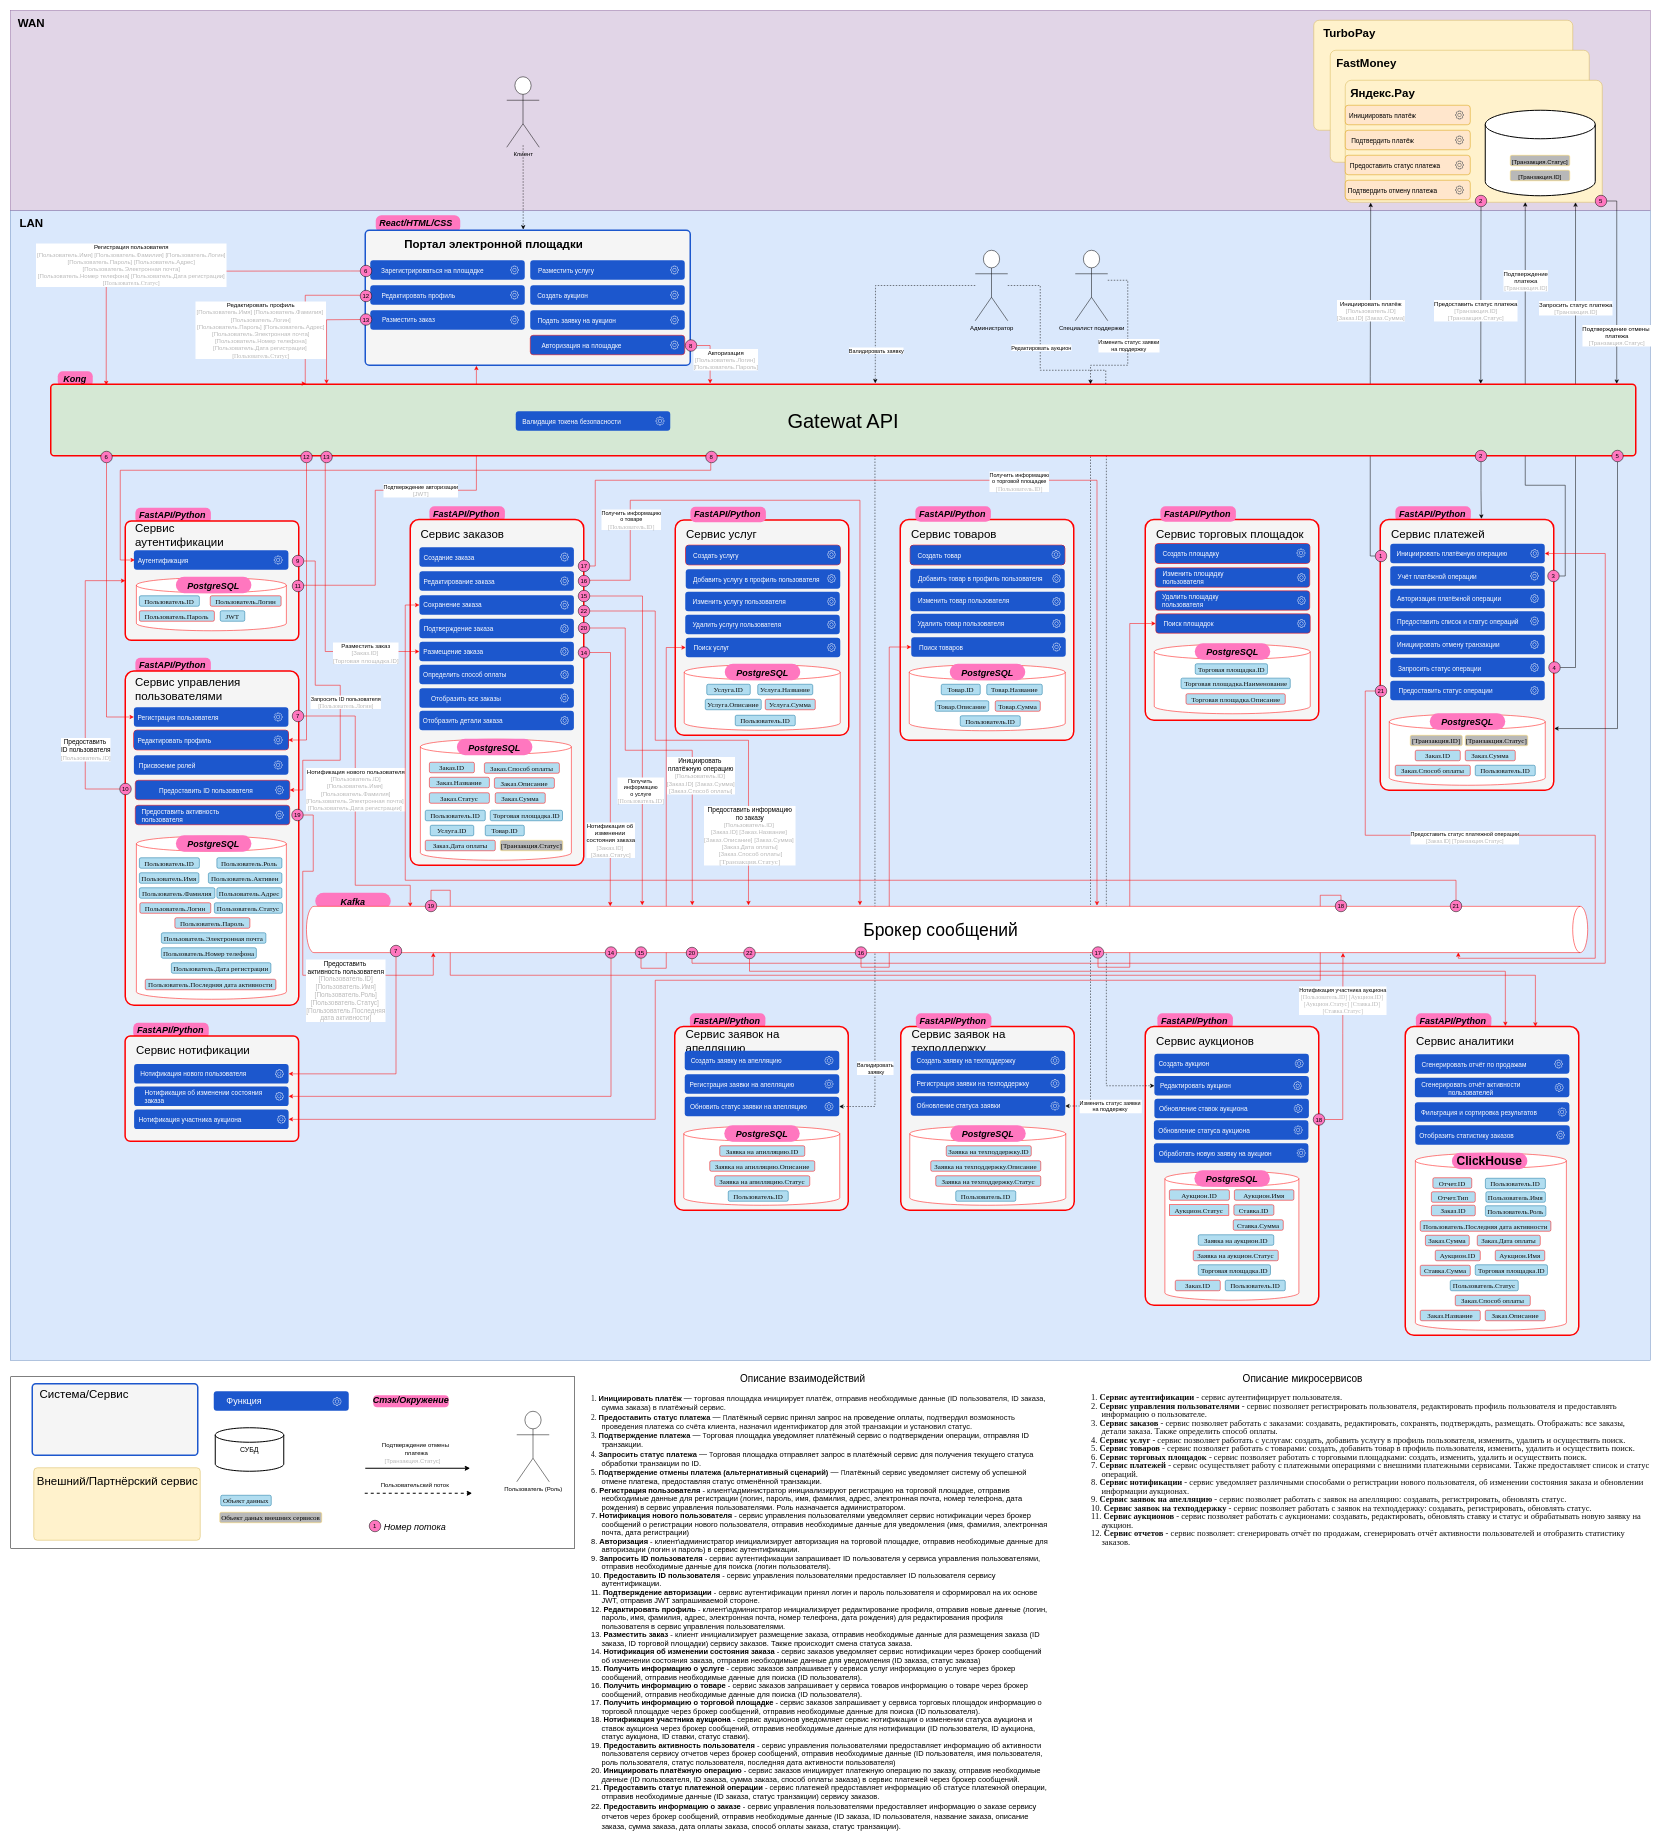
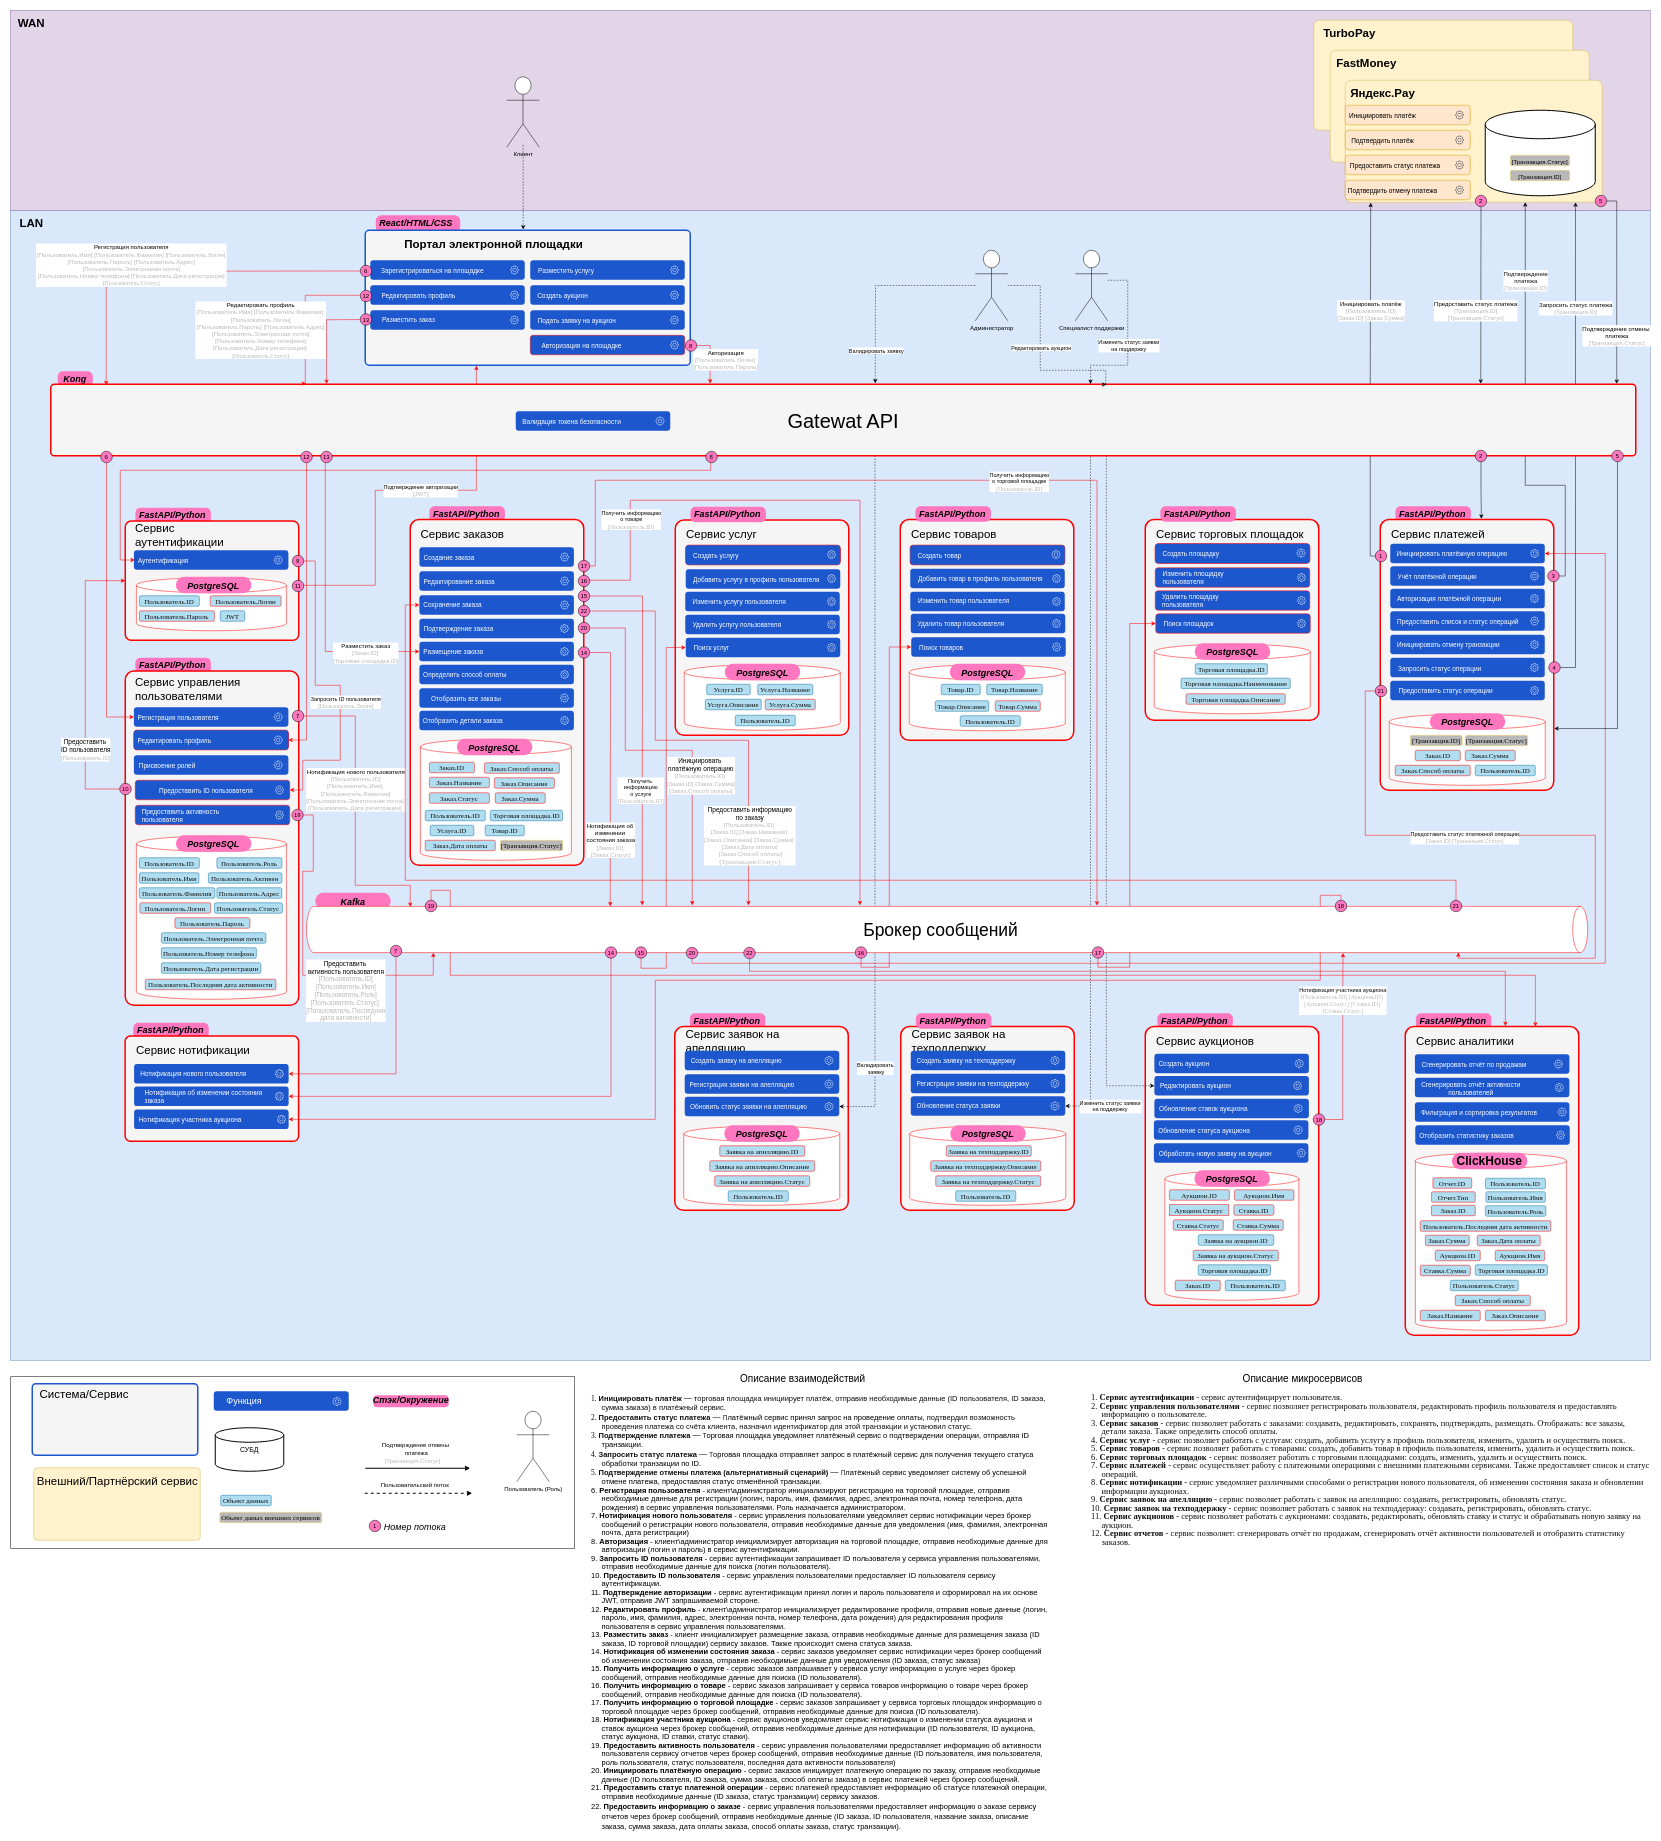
edge "Администратор" -- "Gatewat API": arrowhead none -> classic
node "Gatewat API": fillcolor #d5e8d4 -> #f5f5f5
node "Пользователь.Дата регистрации": moved (221, 968) -> (211, 968)
node "Ставка.Статус": added
